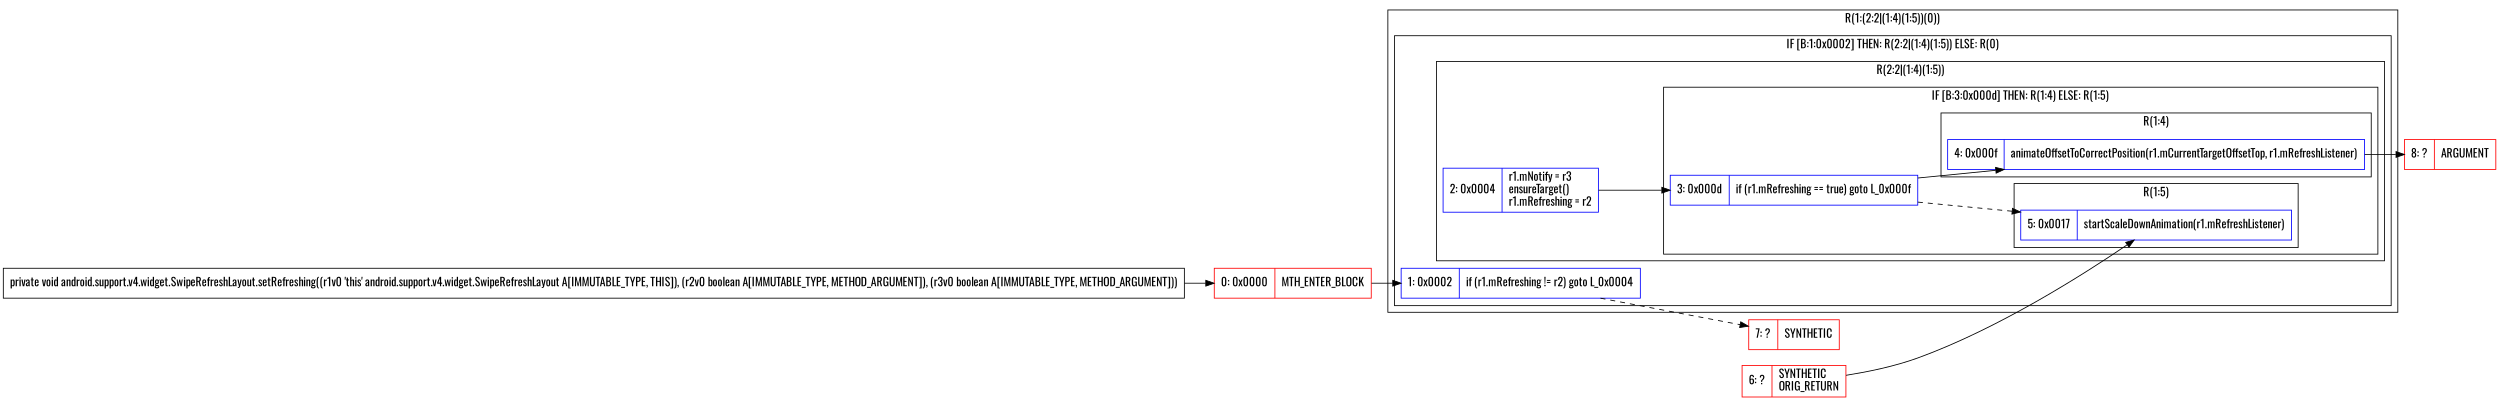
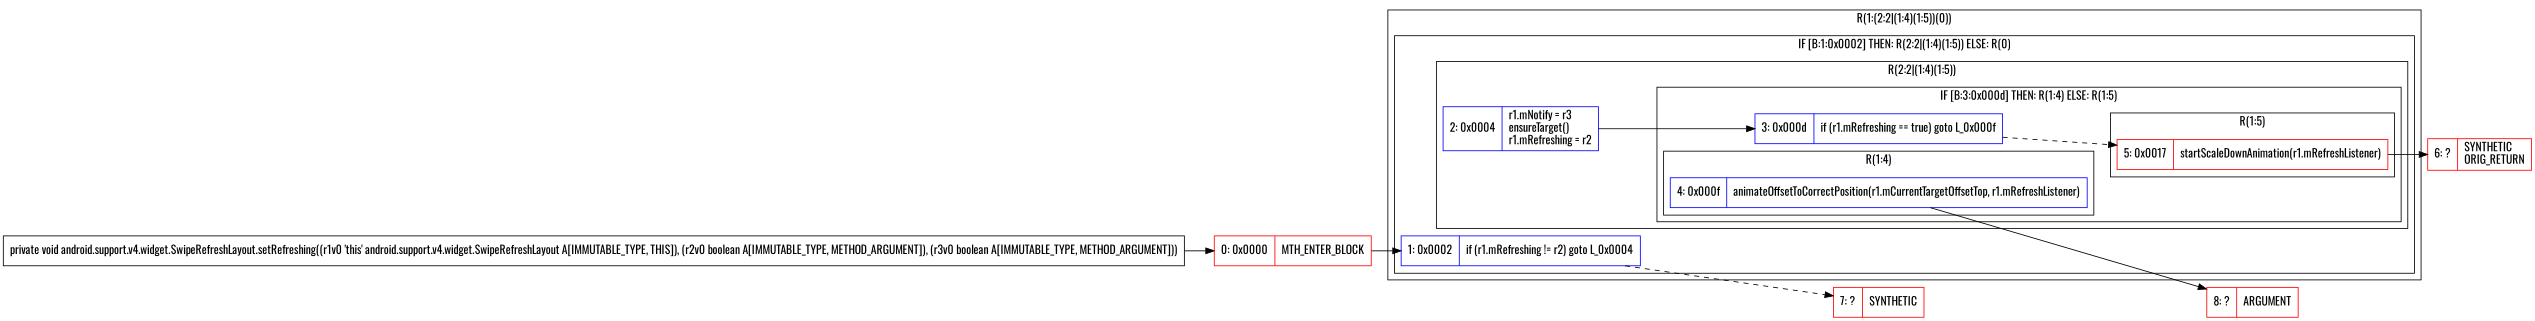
edge "3: 0x000d" -> "4: 0x000f": removed
node "5: 0x0017": color blue -> red
edge "6: ?" -> "5: 0x0017": reversed
